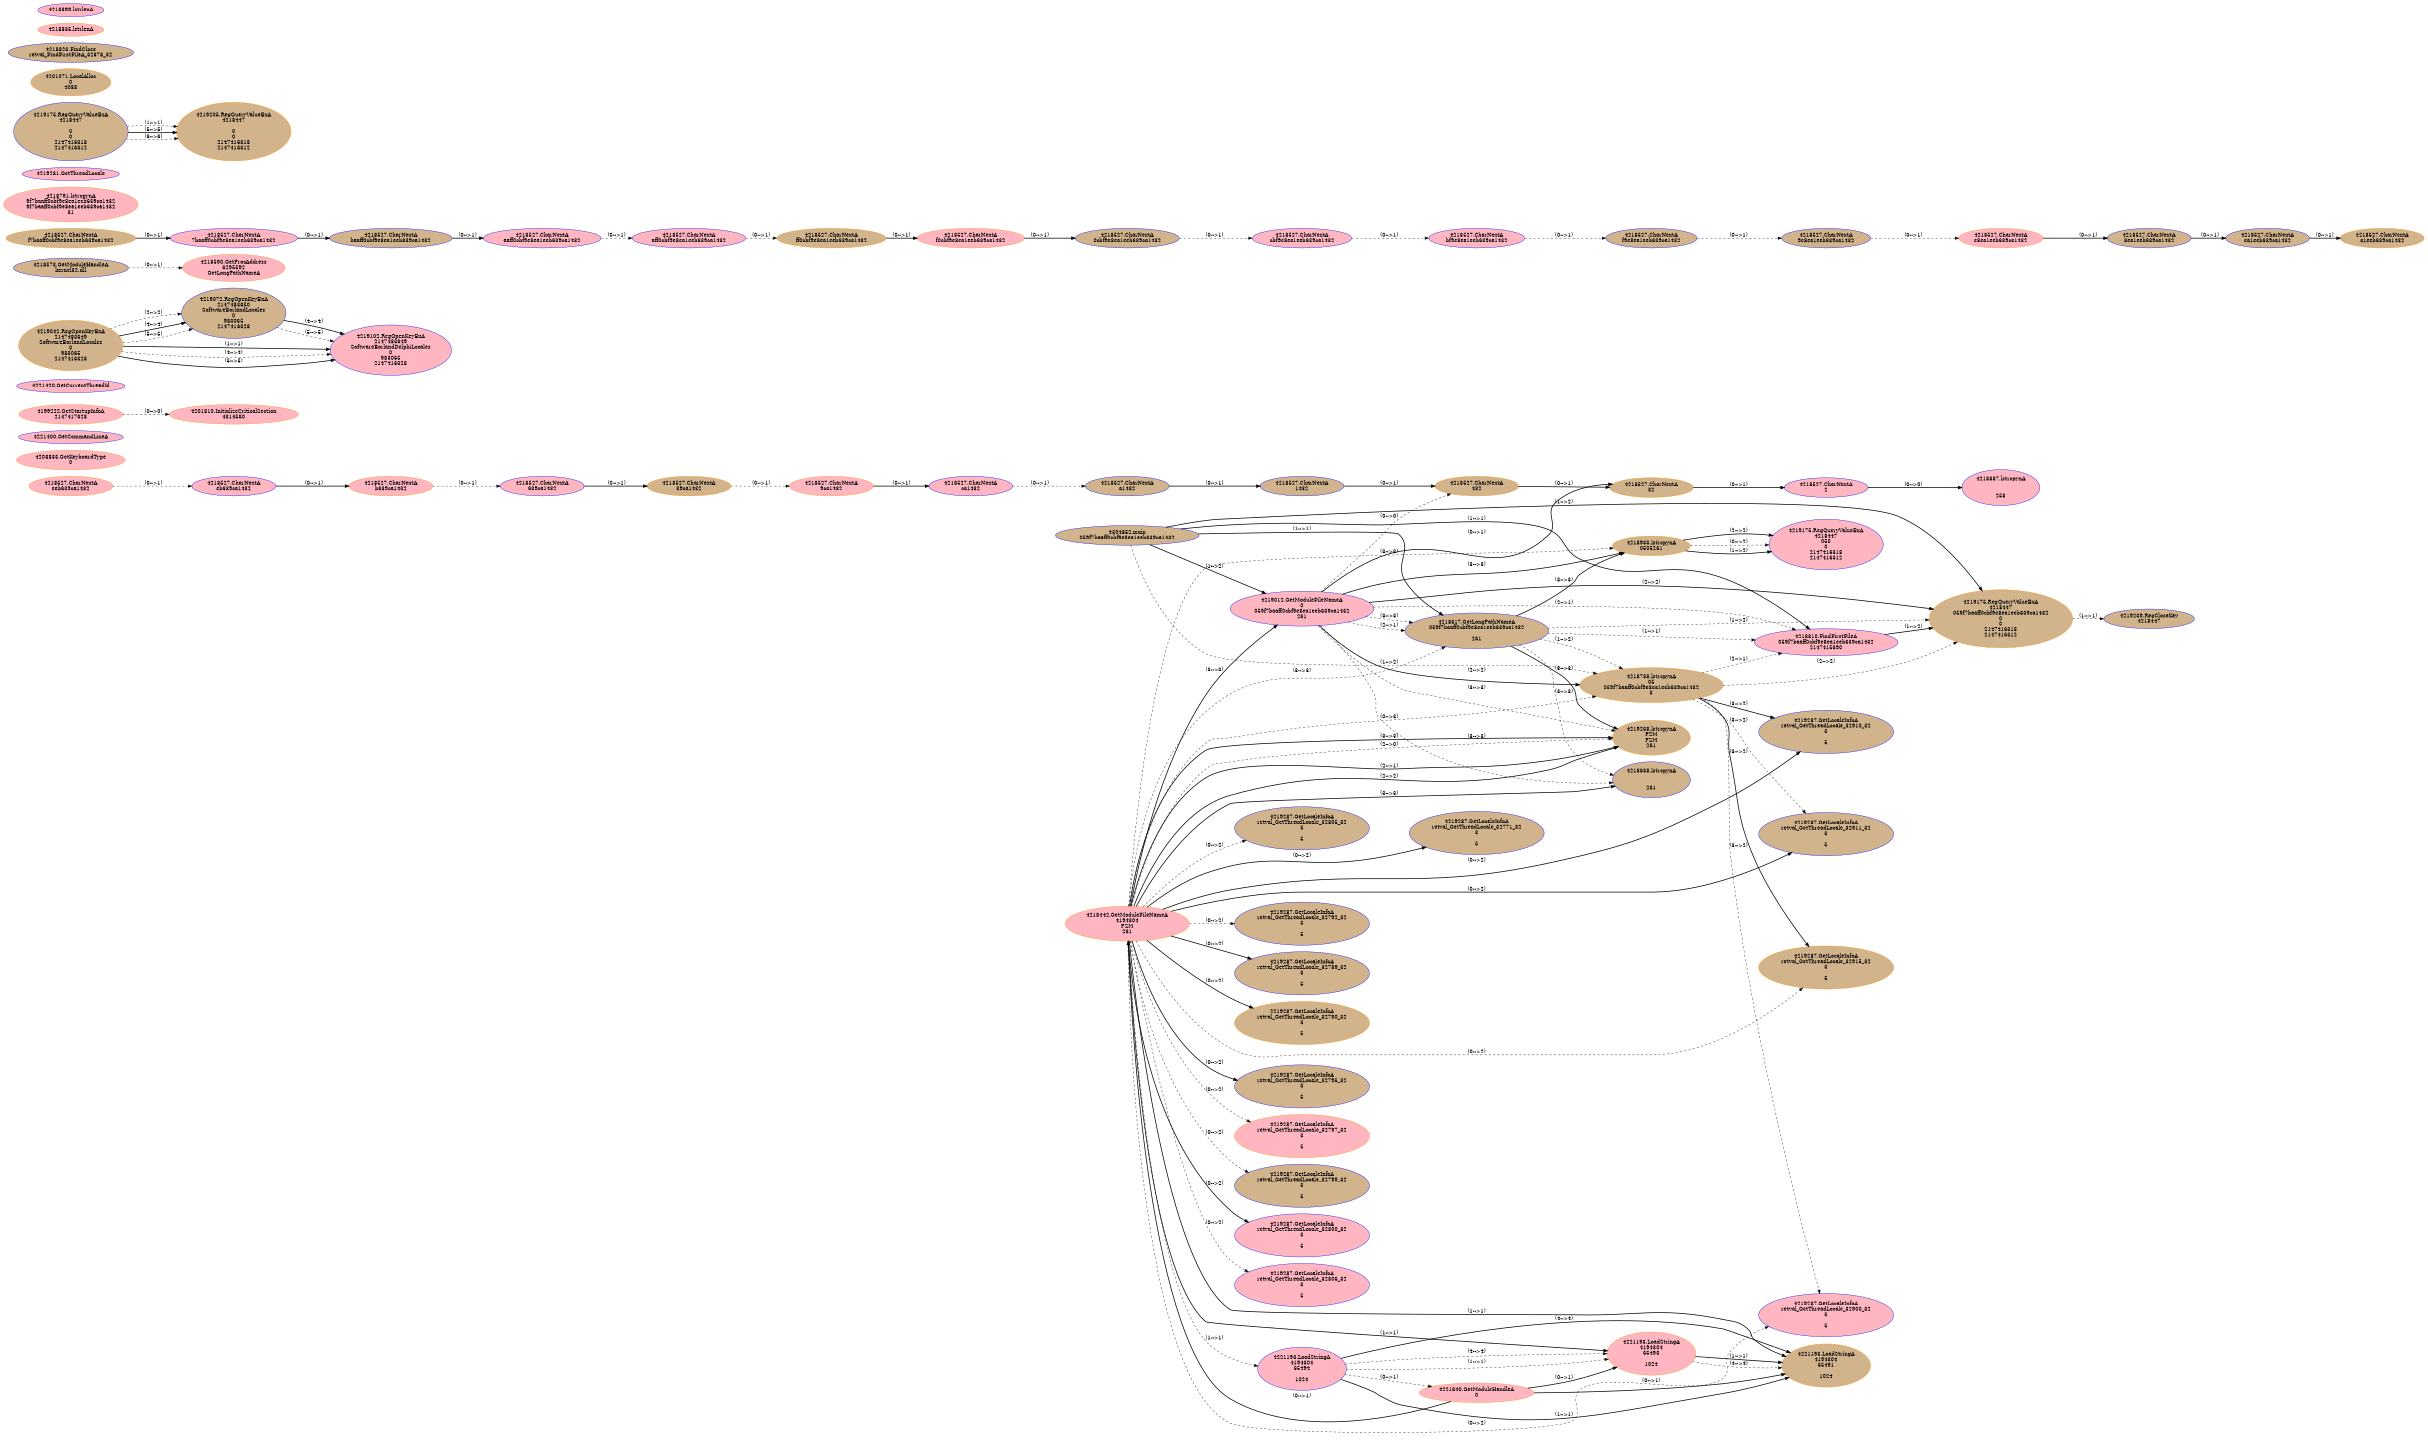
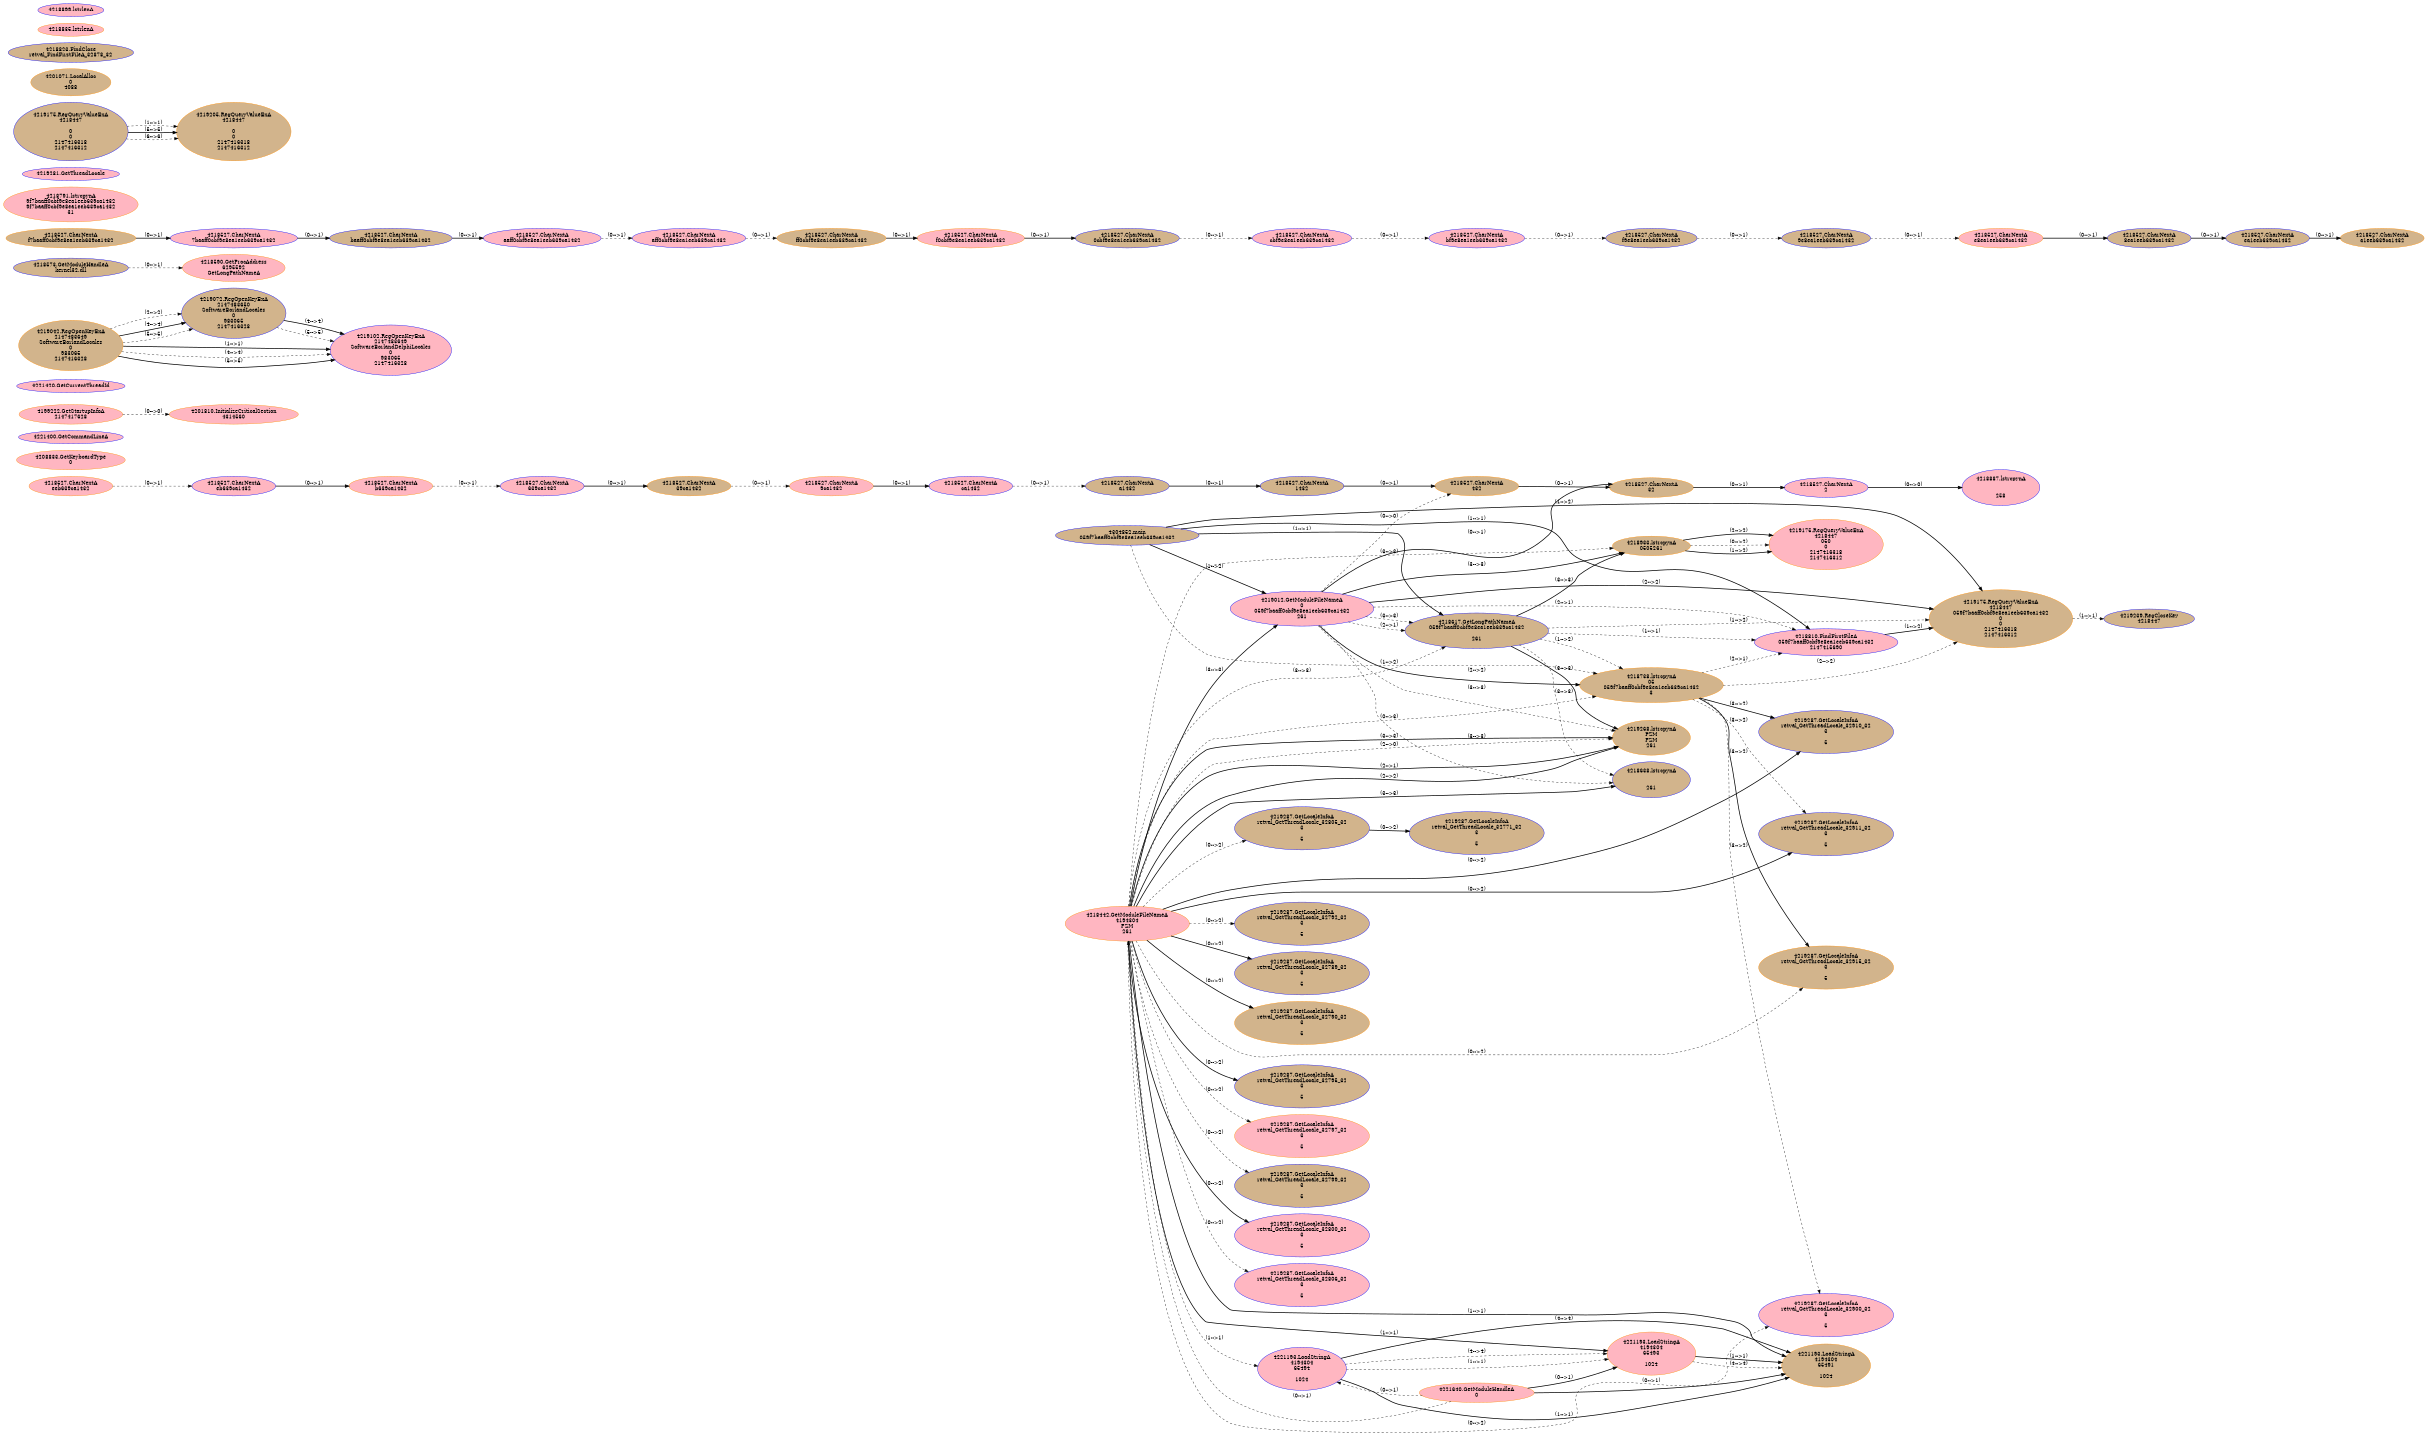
node "4219175.RegQueryValueExA 4218447 050 0 2147416318 2147416312": color blue -> darkorange
edge "4218442.GetModuleFileNameA 4194304 PZM 261" -> "4219287.GetLocaleInfoA retval_GetThreadLocale_32771_32 3 5": now "4219287.GetLocaleInfoA retval_GetThreadLocale_32805_32 3 5" -> "4219287.GetLocaleInfoA retval_GetThreadLocale_32771_32 3 5"
node "2219287.GetLocaleInfoA retval_GetThreadLocale_32790_32 3 5": label "2219287.GetLocaleInfoA retval_GetThreadLocale_32790_32 3 5" -> "4219287.GetLocaleInfoA retval_GetThreadLocale_32790_32 3 5"
edge "4221640.GetModuleHandleA 0" -> "4218442.GetModuleFileNameA 4194304 PZM 261": style bold -> dashed
edge "4221193.LoadStringA 4194304 65494 1024" -> "4221640.GetModuleHandleA 0": reversed
